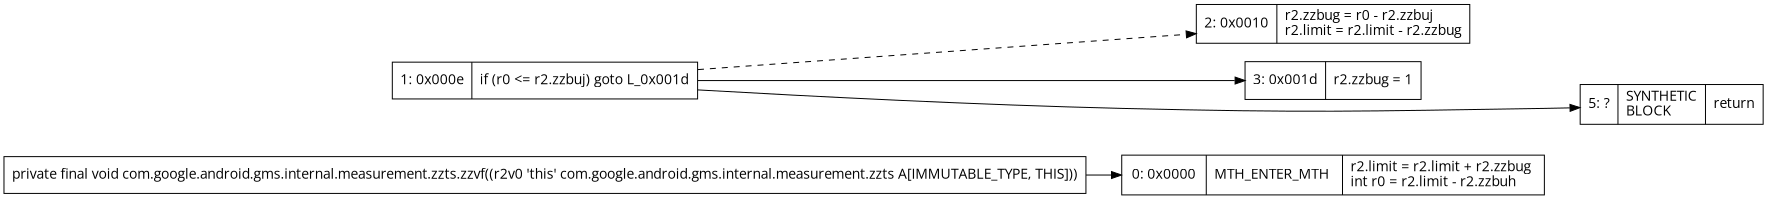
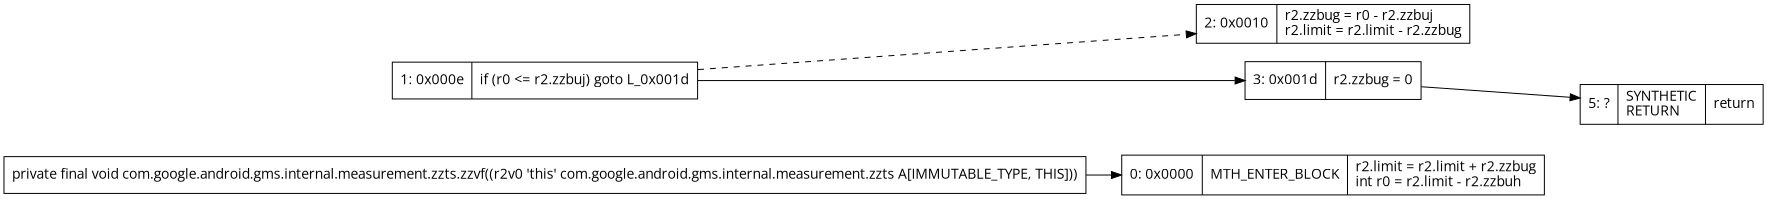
node "3: 0x001d": text "r2.zzbug = 1" -> "r2.zzbug = 0"
edge "1: 0x000e" -> "5: ?": now "3: 0x001d" -> "5: ?"
node "5: ?": text "BLOCK" -> "RETURN"
node "0: 0x0000": text "MTH_ENTER_MTH" -> "MTH_ENTER_BLOCK"
